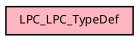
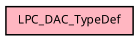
node "LPC_LPC_TypeDef": label "LPC_LPC_TypeDef" -> "LPC_DAC_TypeDef"
